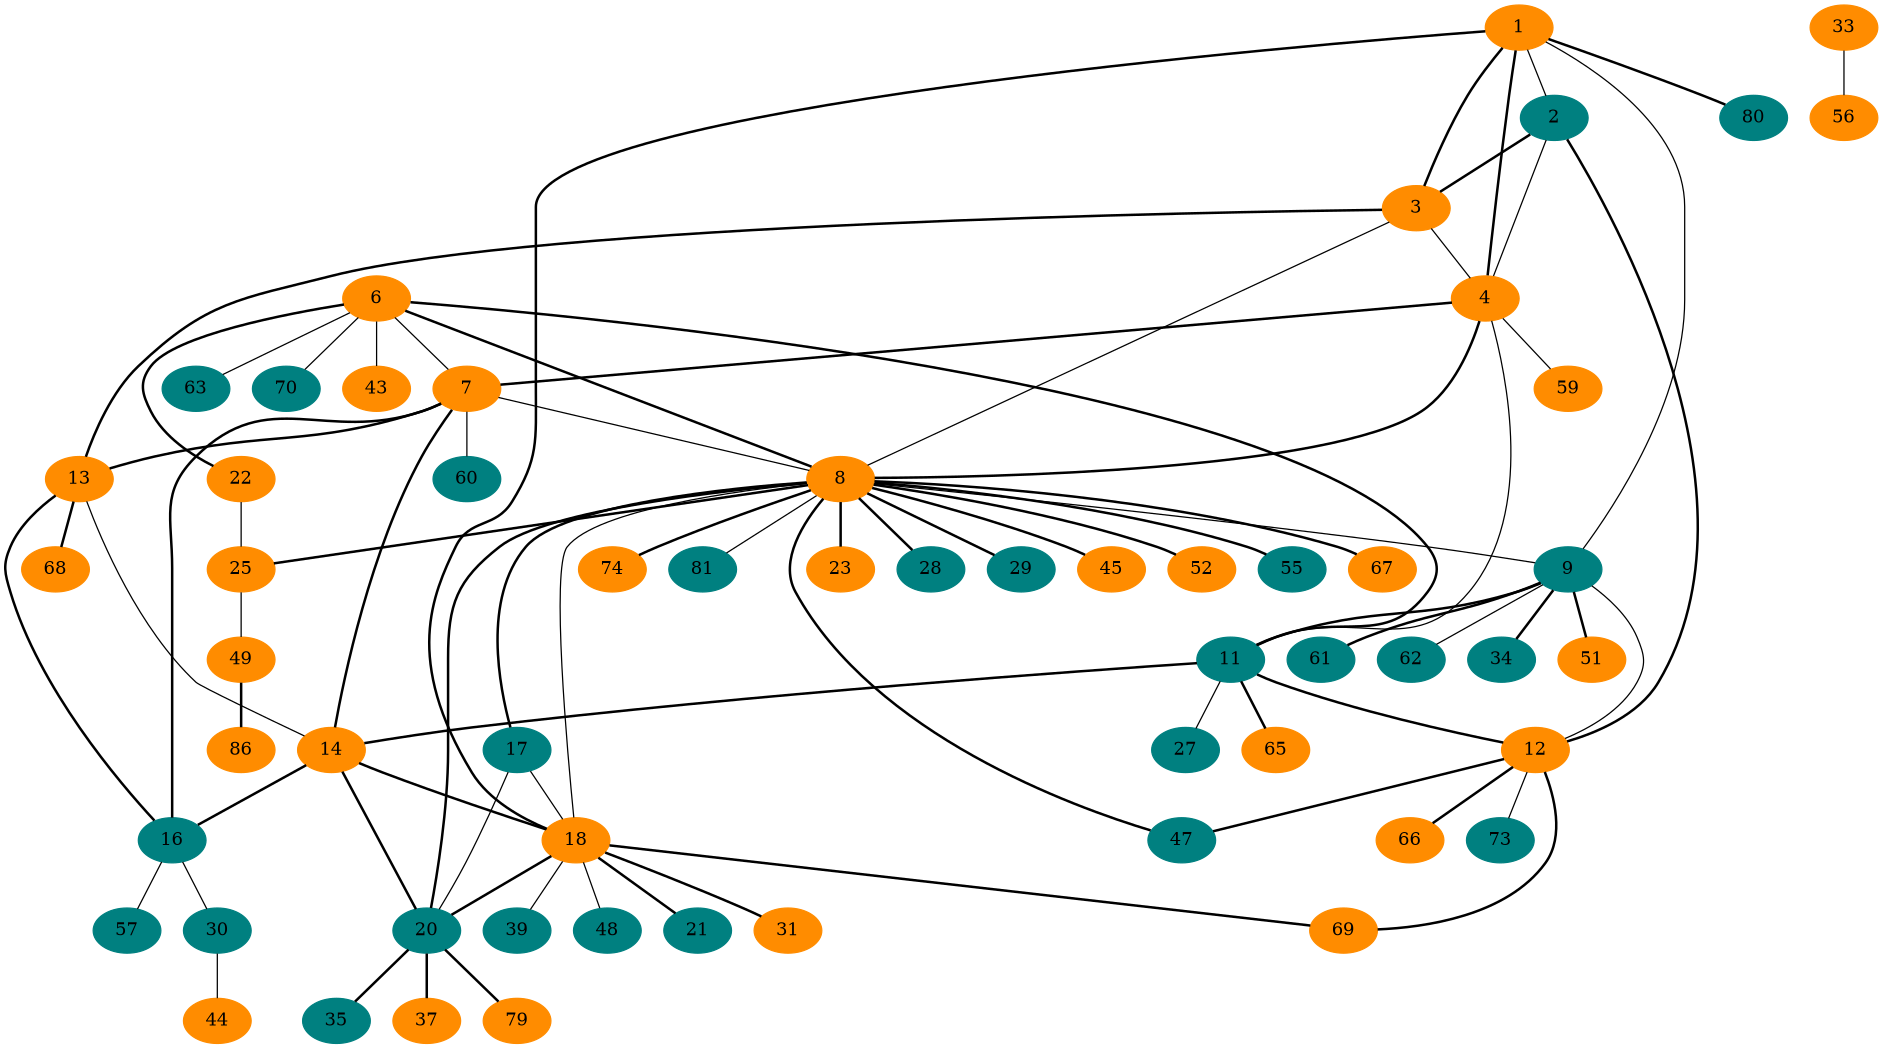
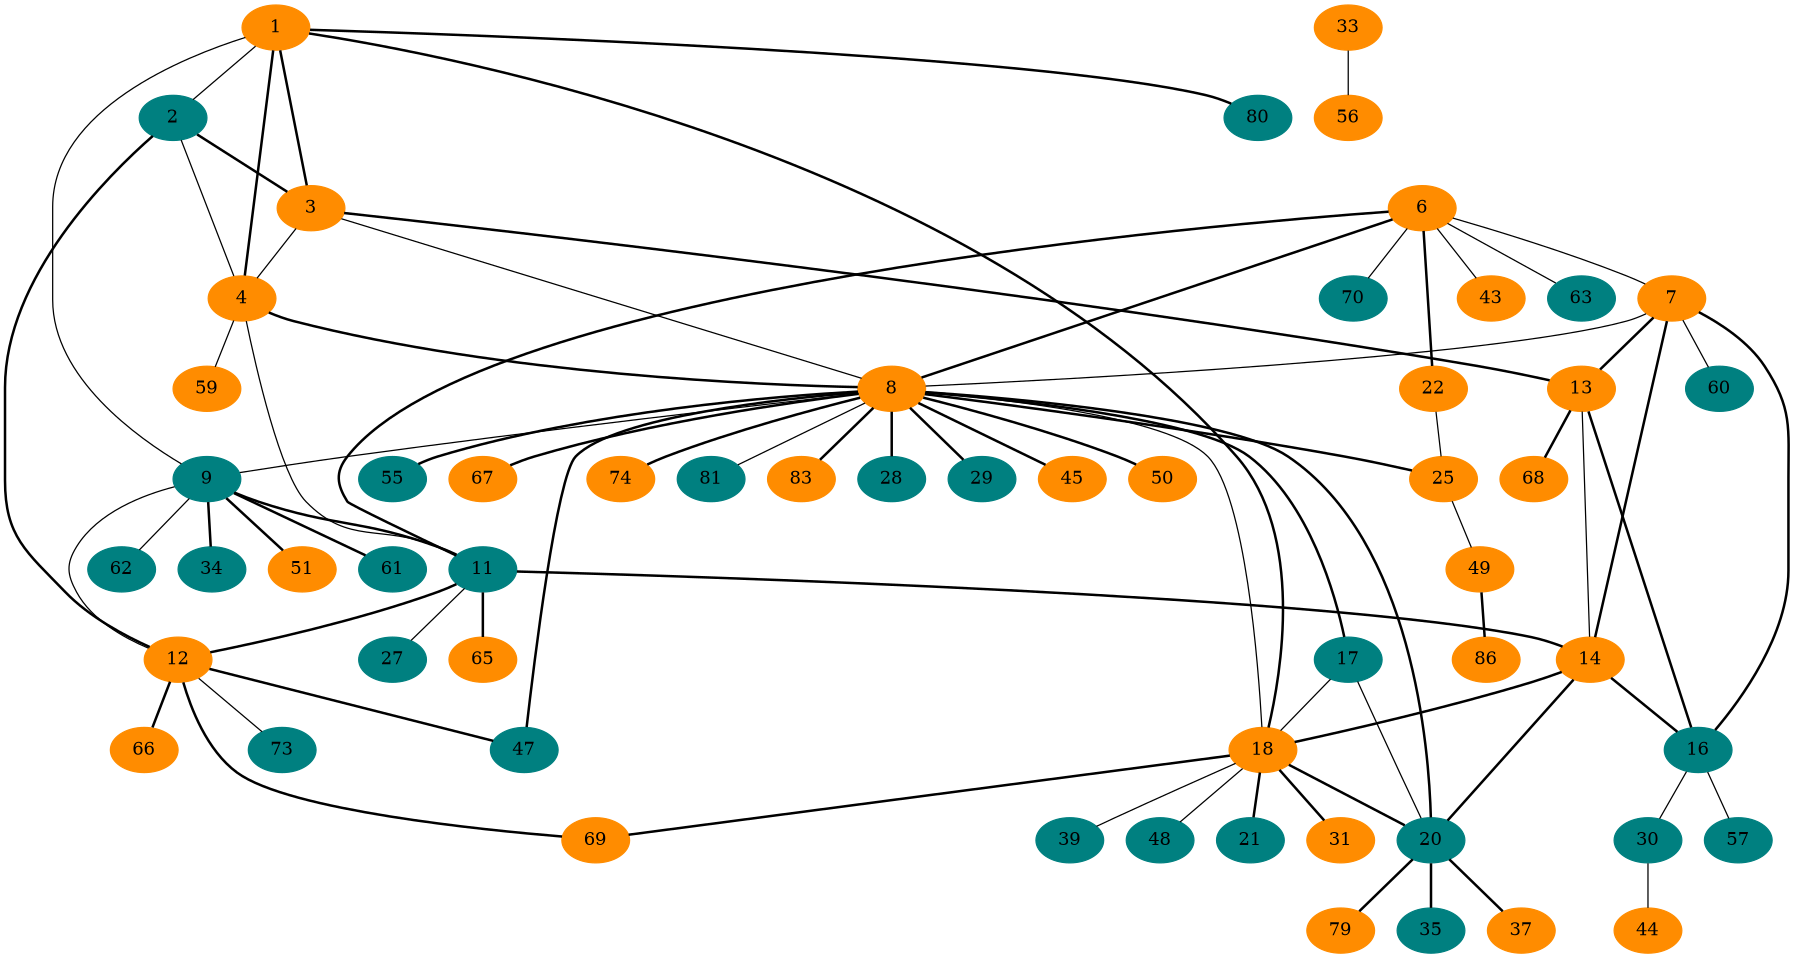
edge "4" -- "7": removed
node "23": label "23" -> "83"
node "52": label "52" -> "50"
